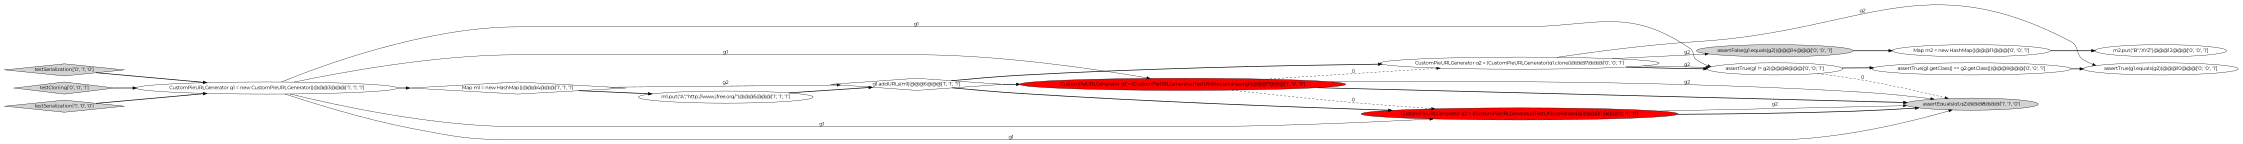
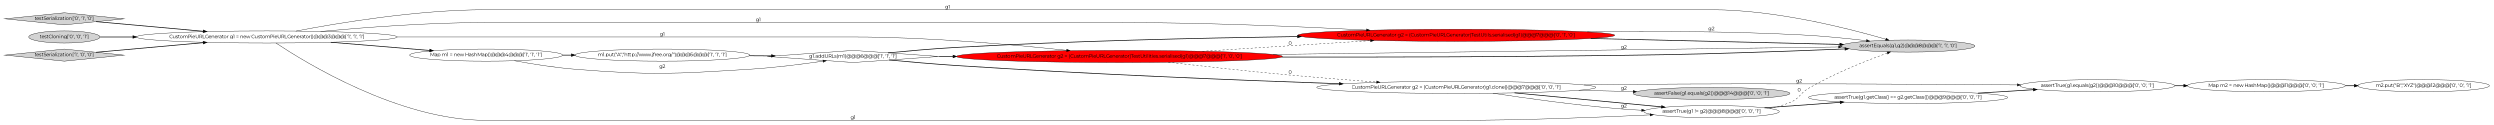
edge "assertFalse(g1.equals(g2))@@@14@@@['0', '0', '1']" -> "Map m2 = new HashMap()@@@11@@@['0', '0', '1']": now "assertTrue(g1.equals(g2))@@@10@@@['0', '0', '1']" -> "Map m2 = new HashMap()@@@11@@@['0', '0', '1']"
node "testCloning['0', '0', '1']": shape diamond -> ellipse
node "Map m1 = new HashMap()@@@4@@@['1', '1', '1']": shape diamond -> ellipse
